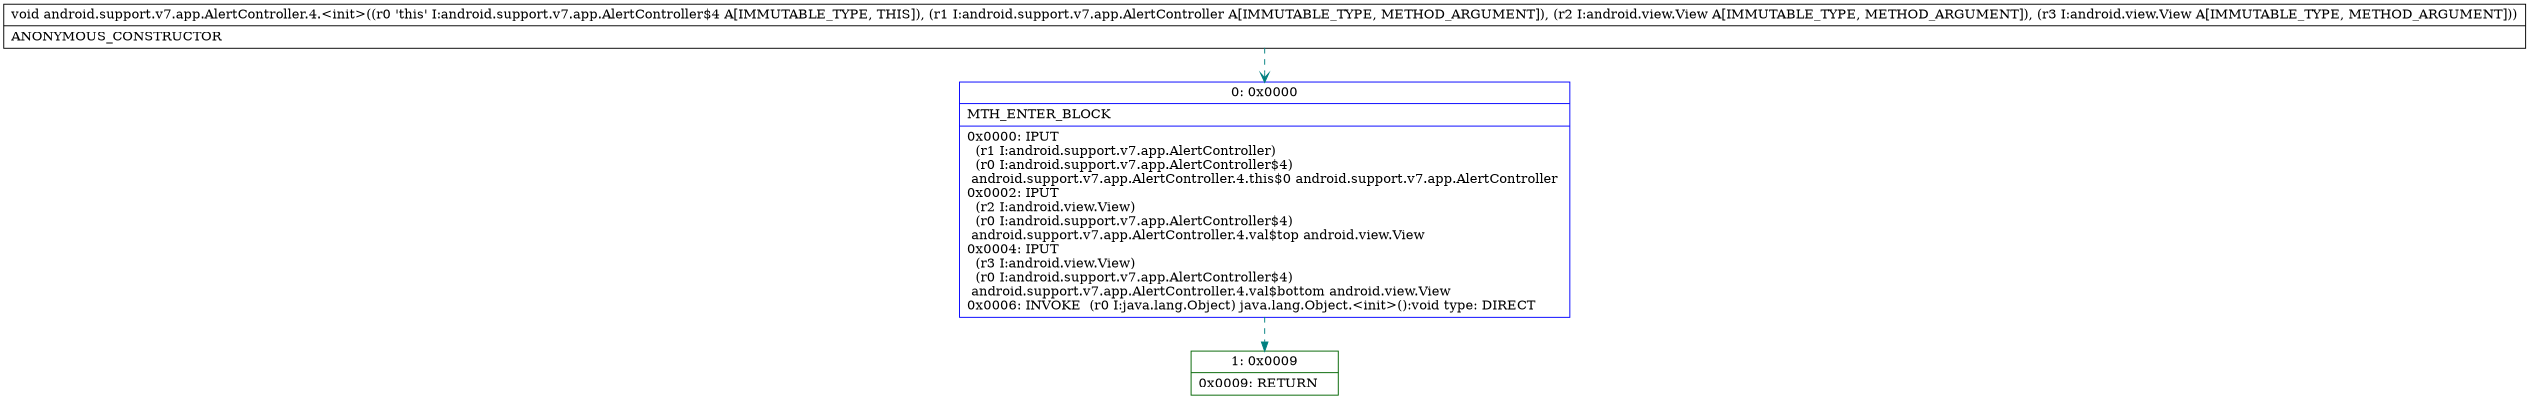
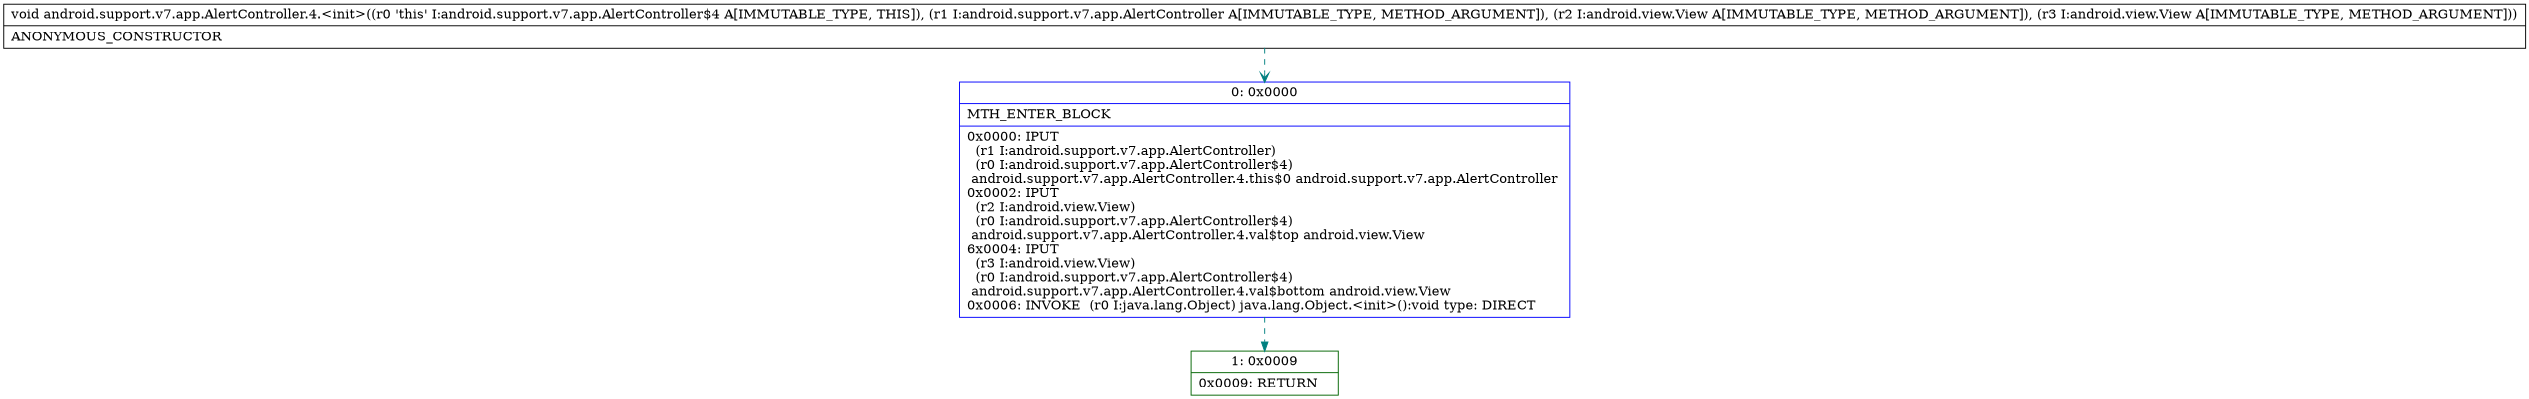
node "0: 0x0000": text "0x0004: IPUT" -> "6x0004: IPUT"
